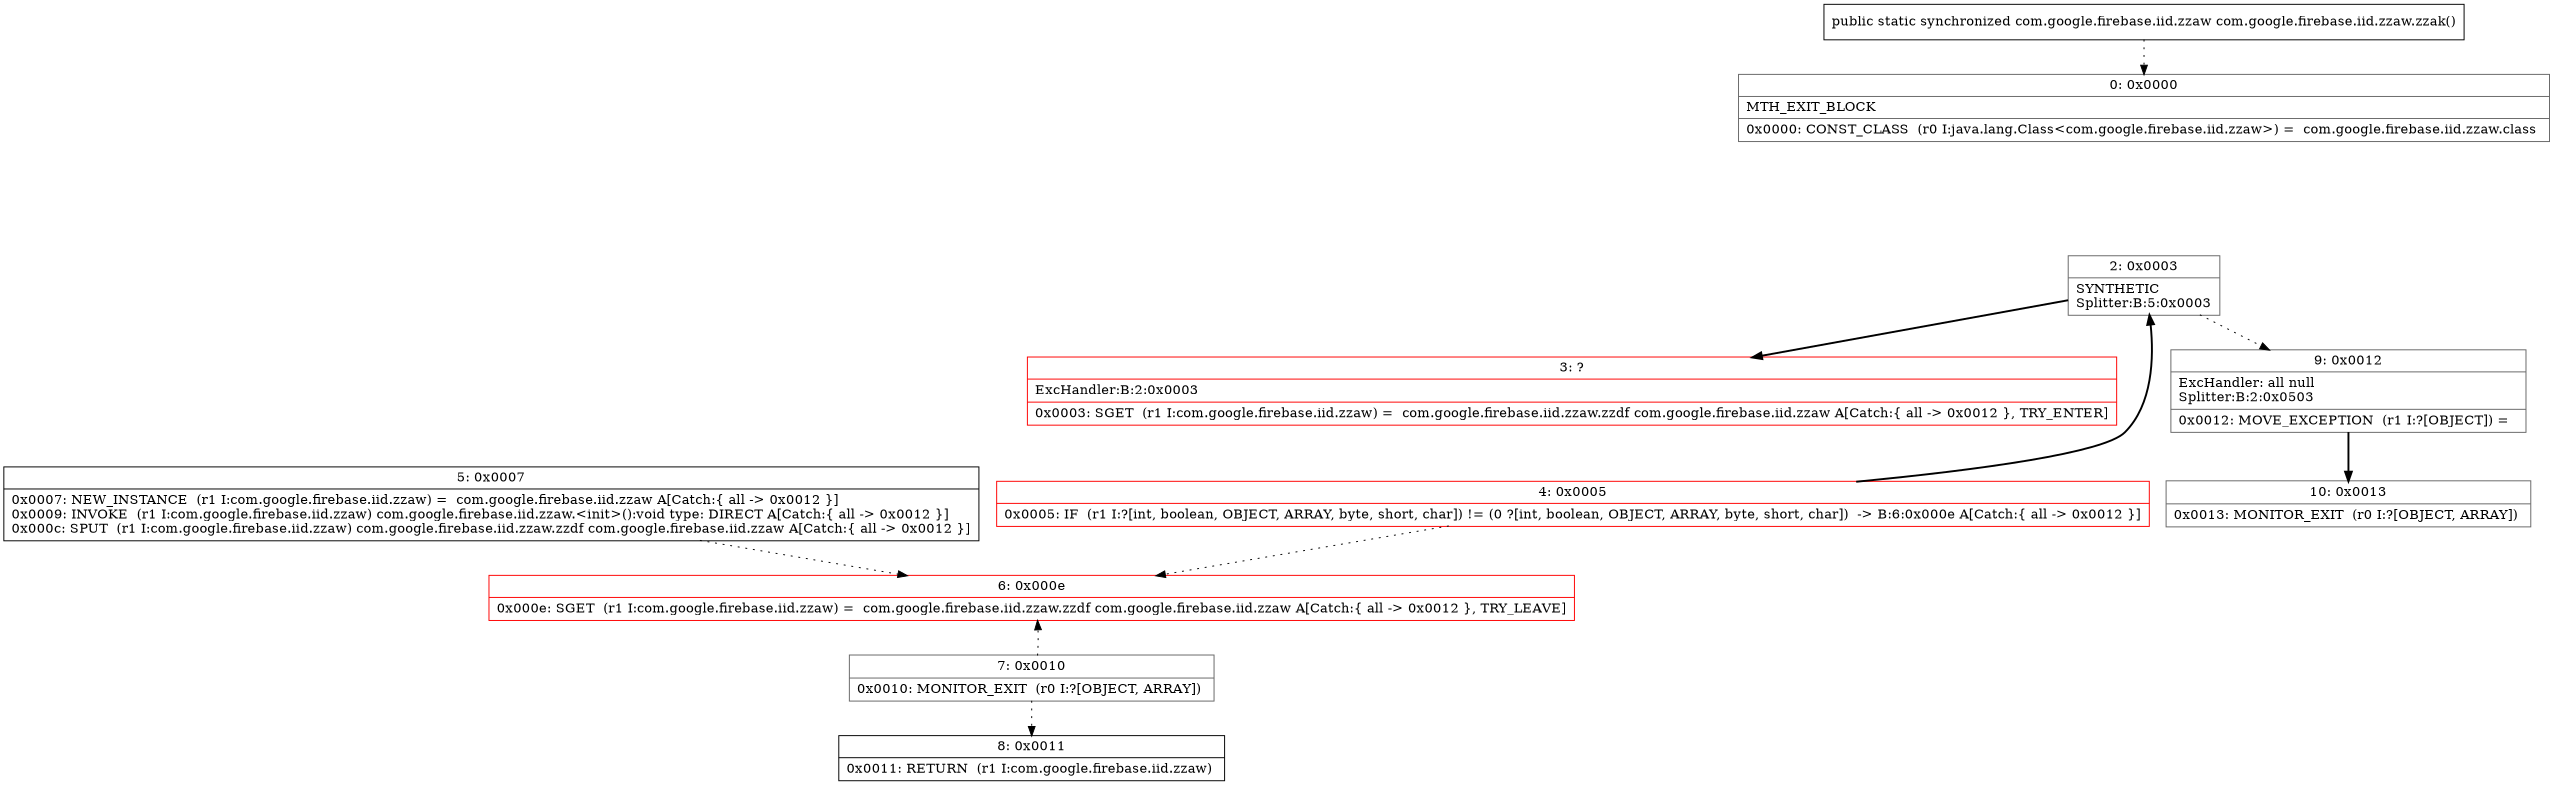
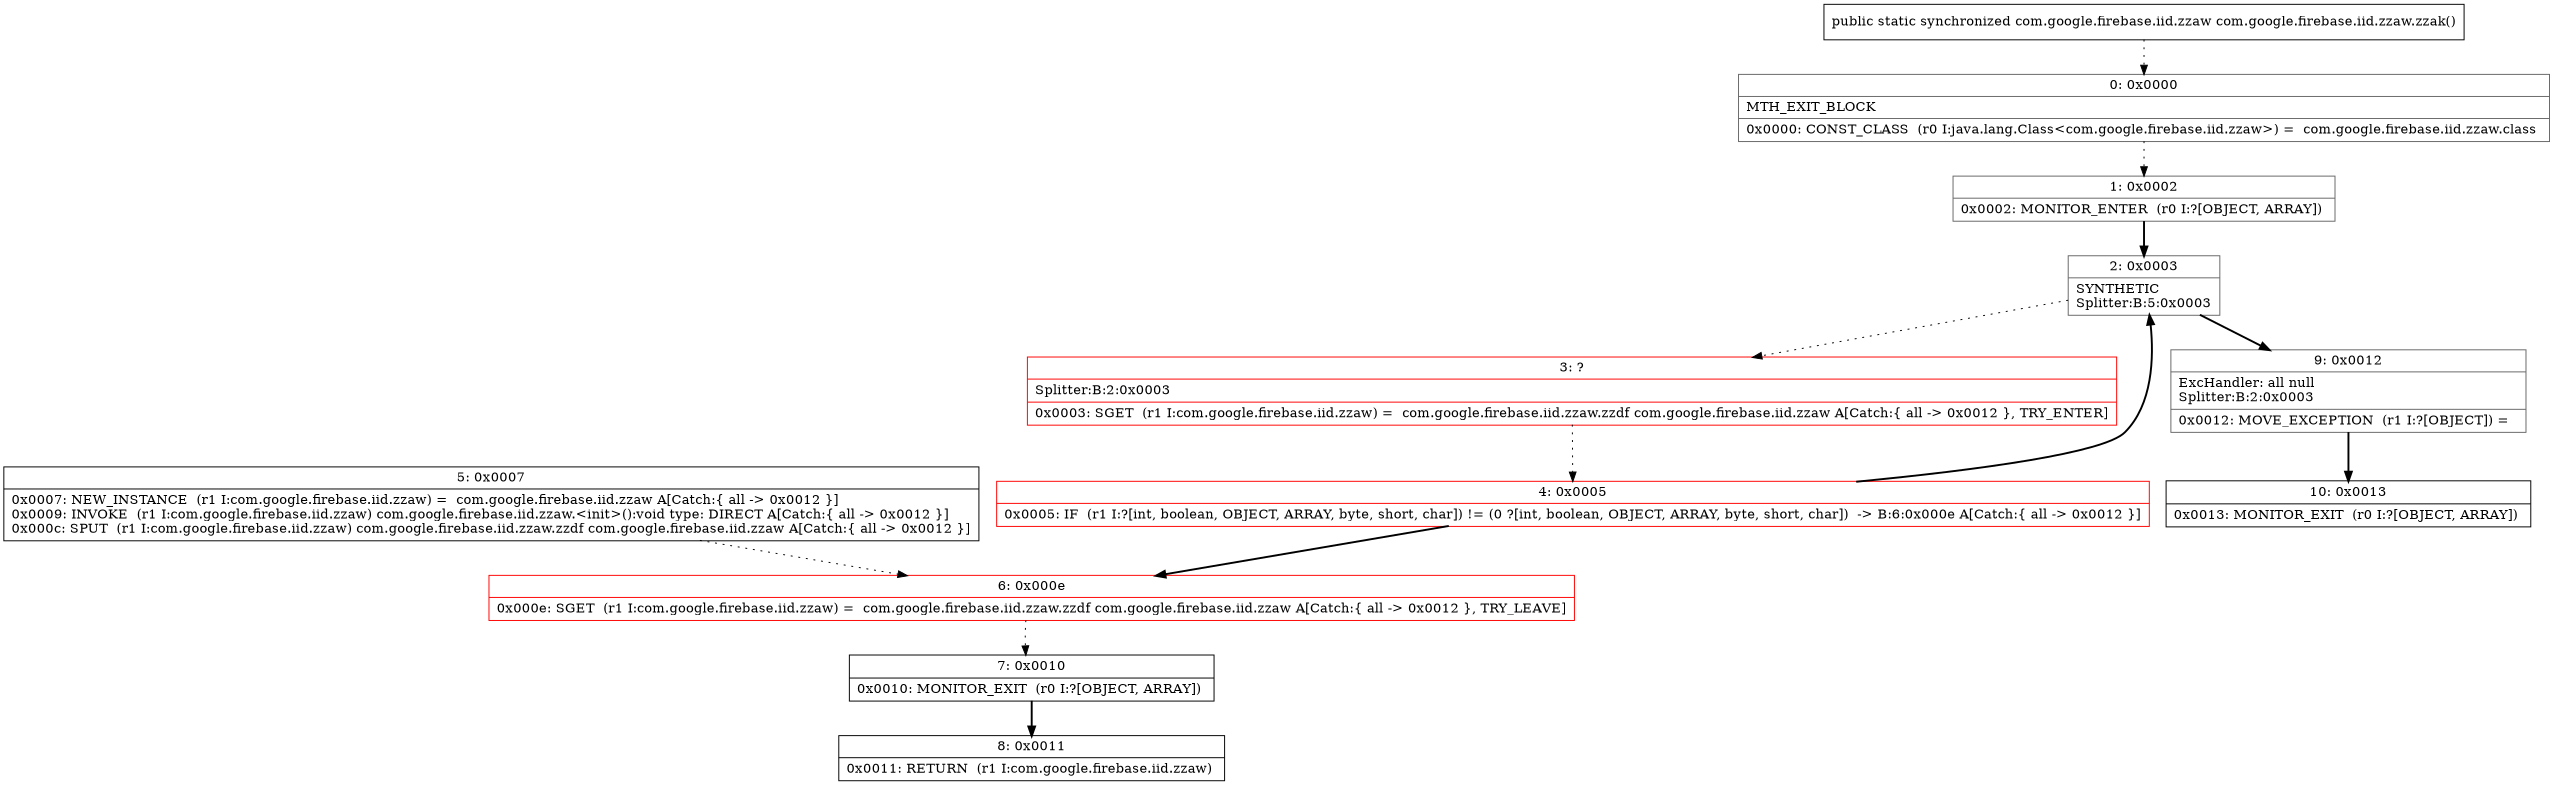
node "1: 0x0002": added
edge "2: 0x0003" -> "3: ?": style bold -> dotted
edge "2: 0x0003" -> "9: 0x0012": style dotted -> bold
node "3: ?": text "ExcHandler:B:2:0x0003" -> "Splitter:B:2:0x0003"
node "9: 0x0012": text "Splitter:B:2:0x0503" -> "Splitter:B:2:0x0003"
edge "3: ?" -> "4: 0x0005": added
node "10: 0x0013": color gray40 -> black
edge "4: 0x0005" -> "6: 0x000e": style dotted -> bold
edge "7: 0x0010" -> "6: 0x000e": reversed
node "7: 0x0010": color gray40 -> black
edge "7: 0x0010" -> "8: 0x0011": style dotted -> bold
